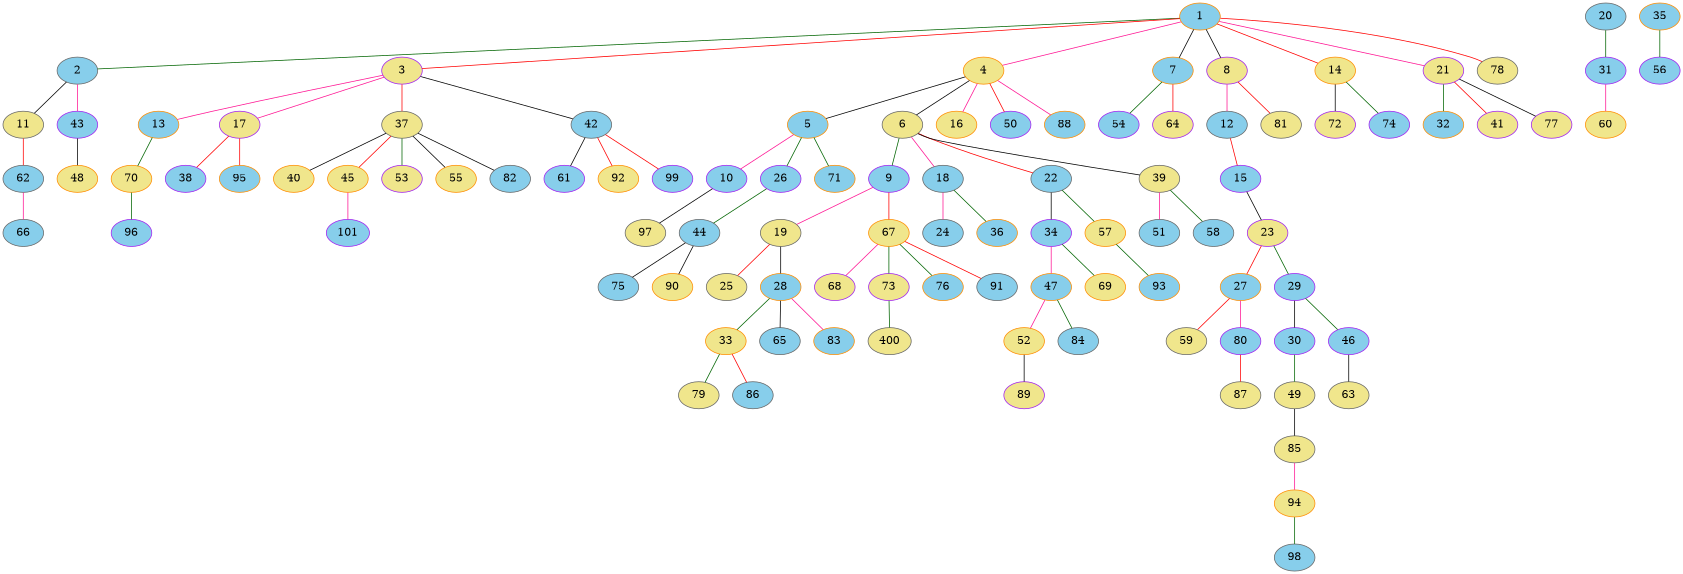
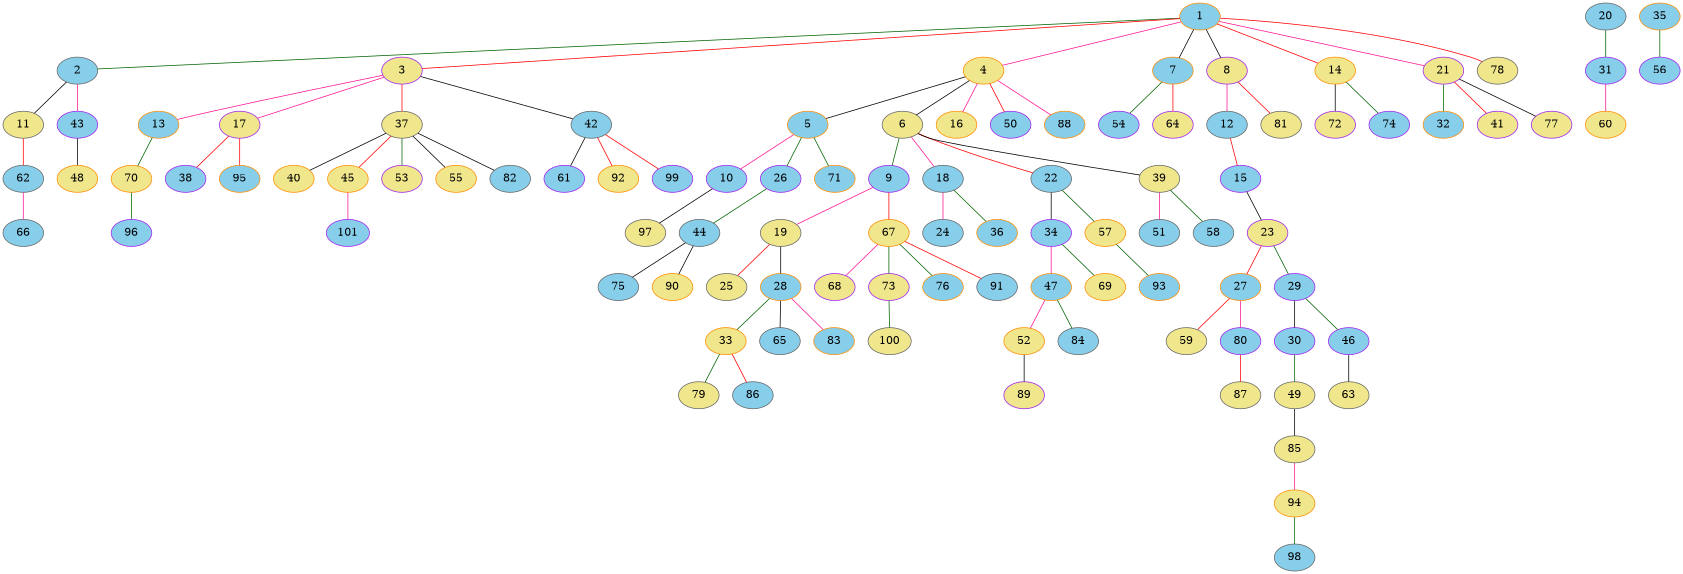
node "400": label "400" -> "100"
